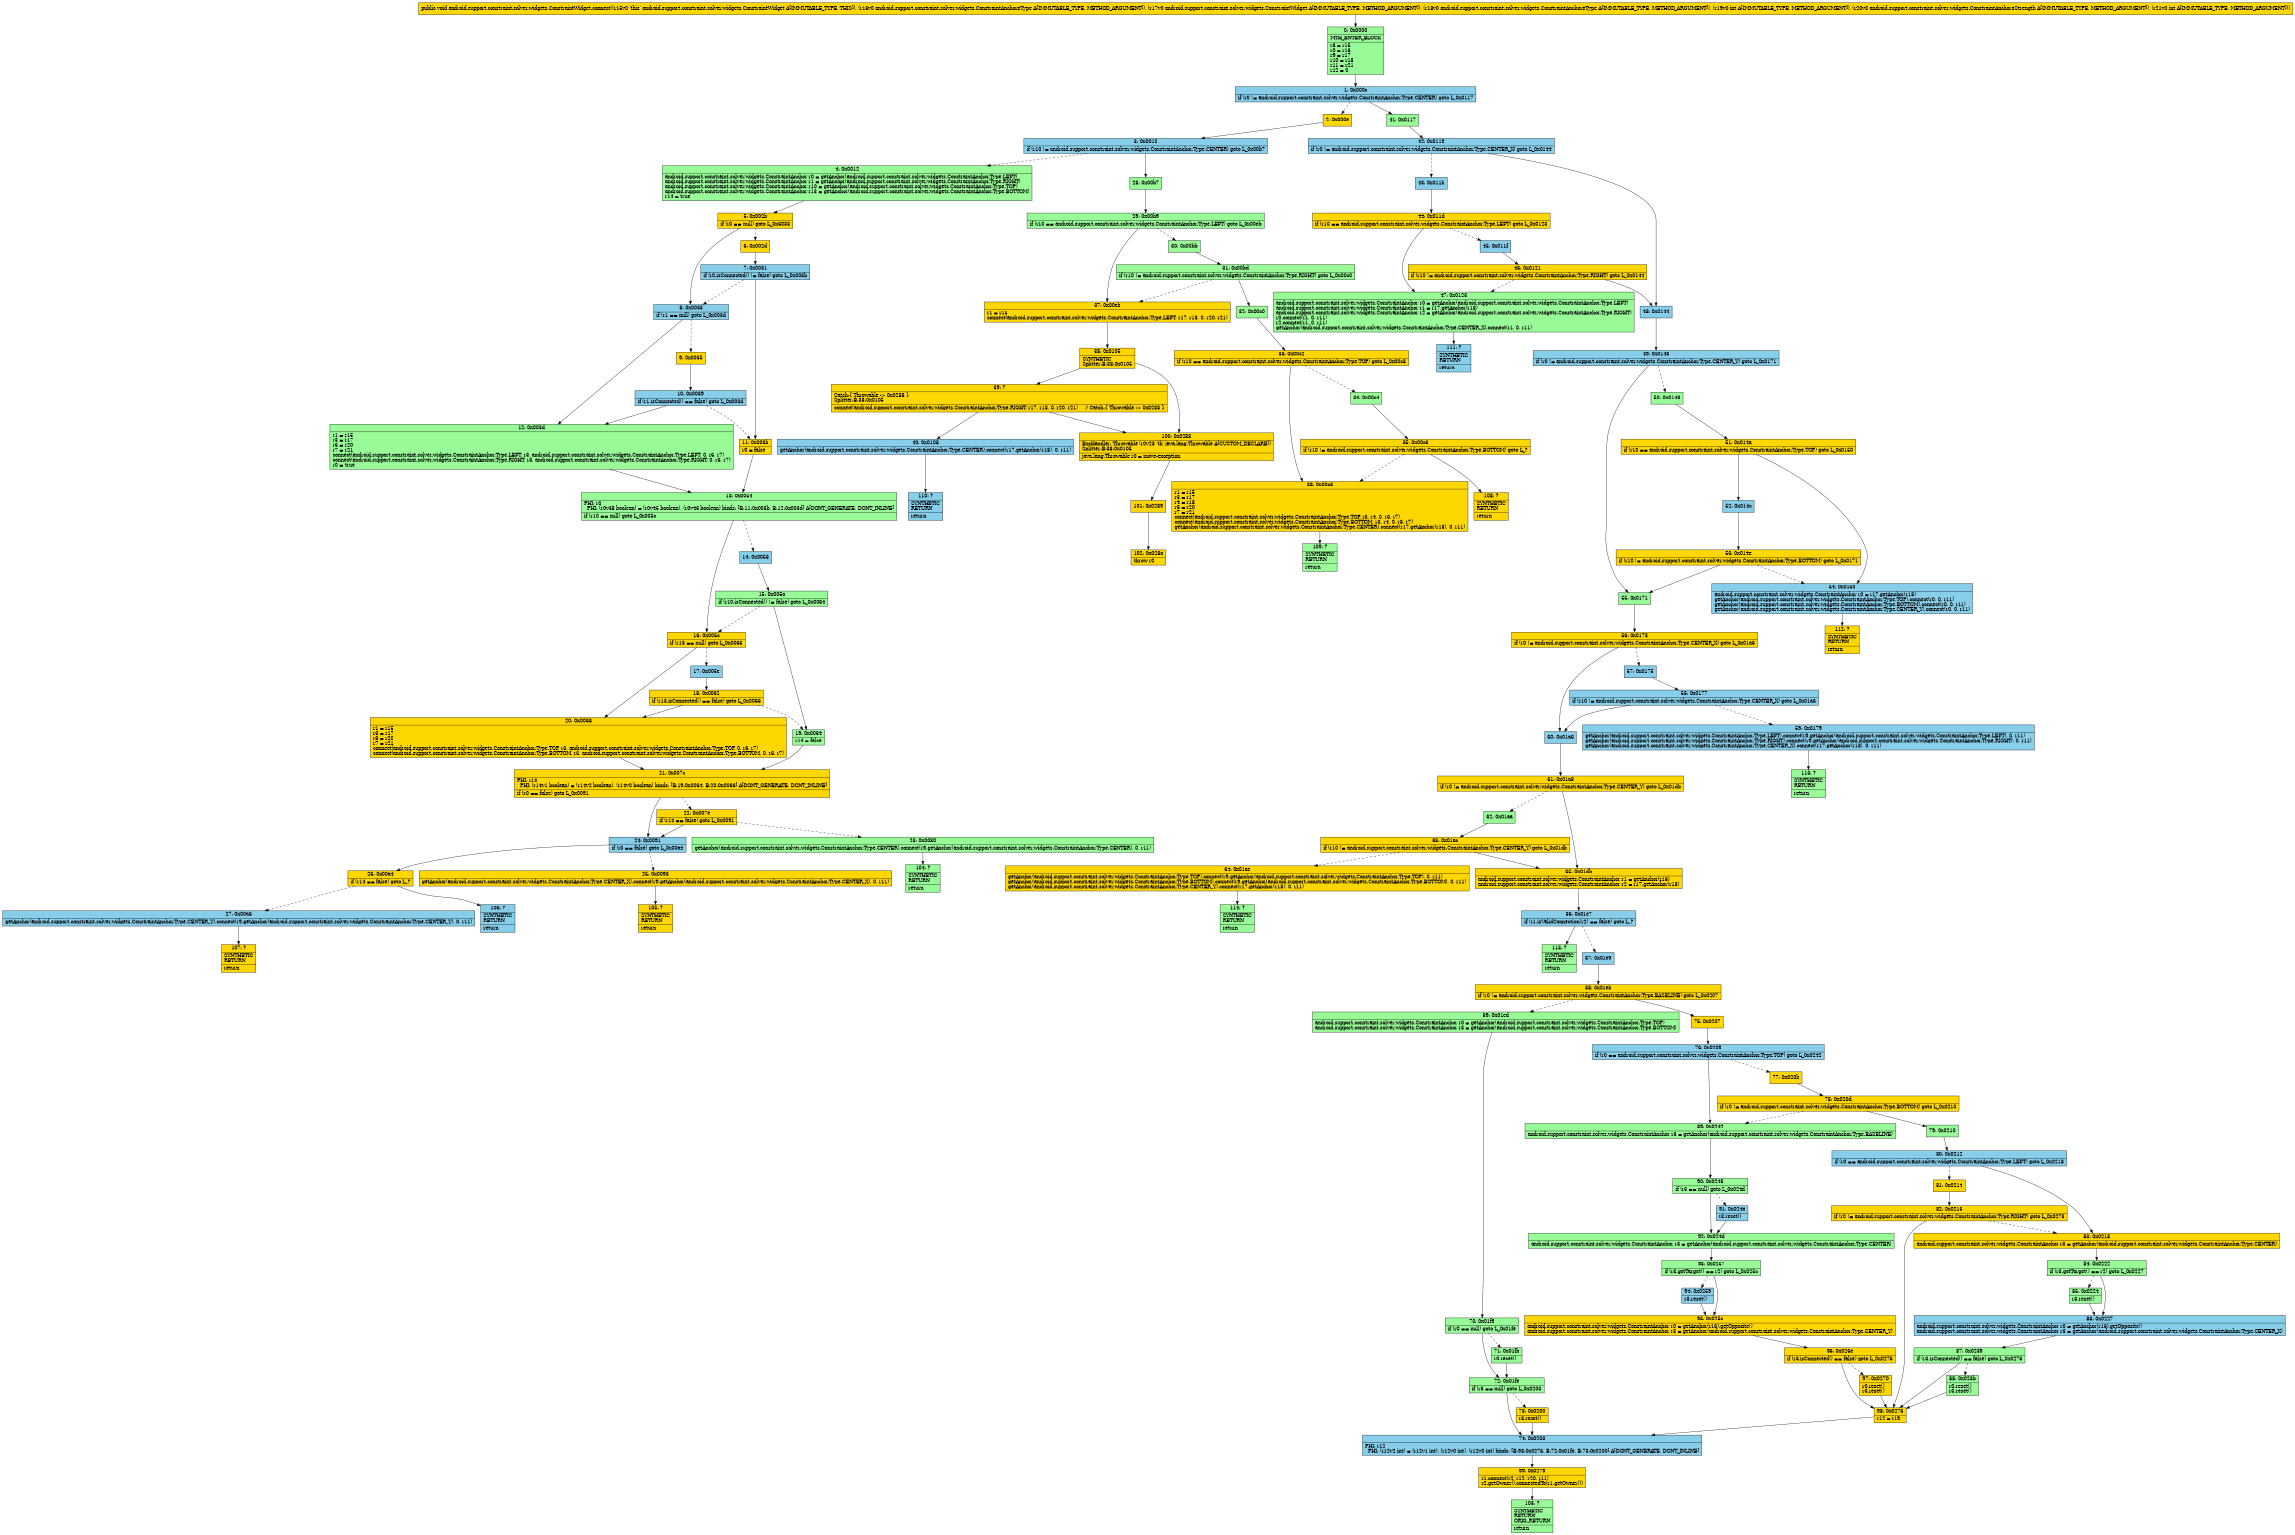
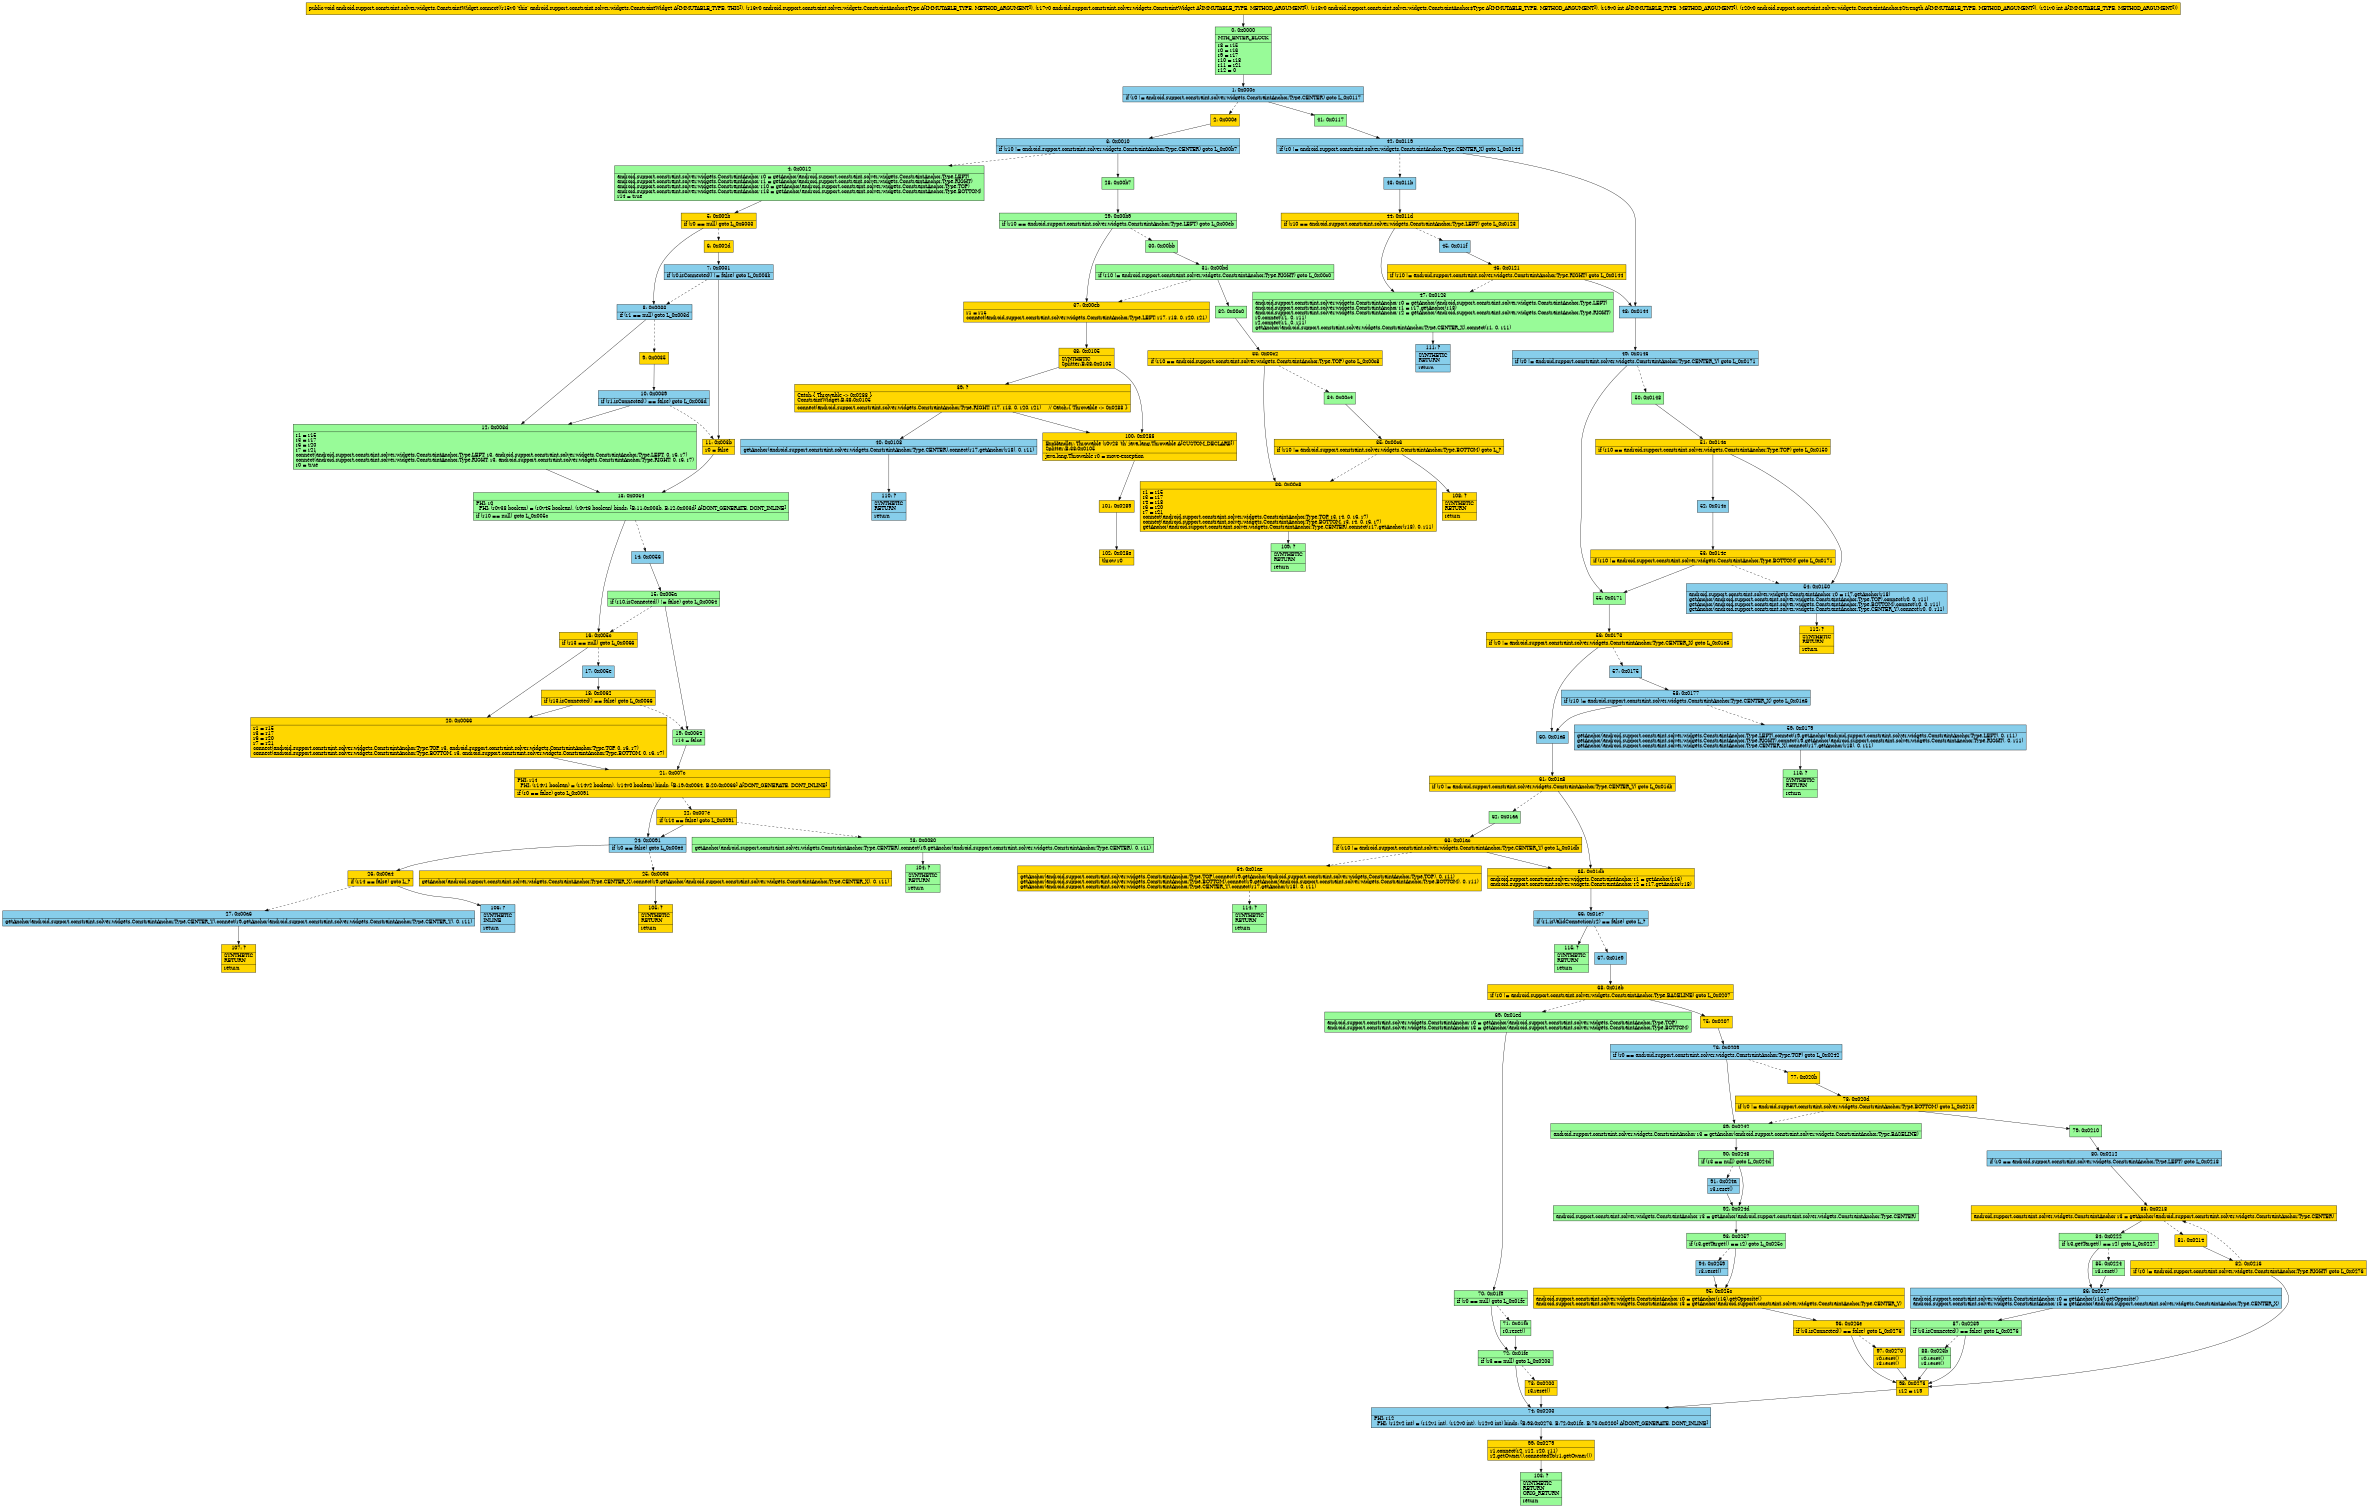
node "39: ?": text "Splitter:B:38:0x0105" -> "ConstraintWidget:B:38:0x0105"
edge "64: 0x01ae" -> "114: ?": style solid -> dashed
node "106: ?": text "RETURN" -> "INLINE"
edge "80: 0x0212" -> "81: 0x0214": now "83: 0x0218" -> "81: 0x0214"
